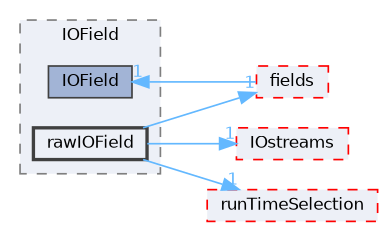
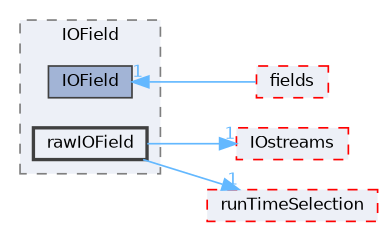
edge "rawIOField" -> "fields": removed
